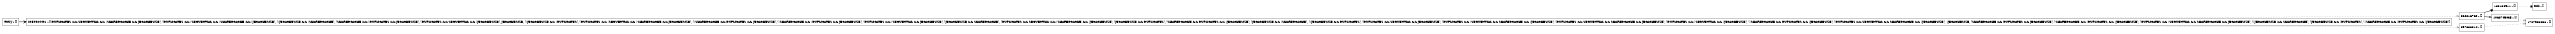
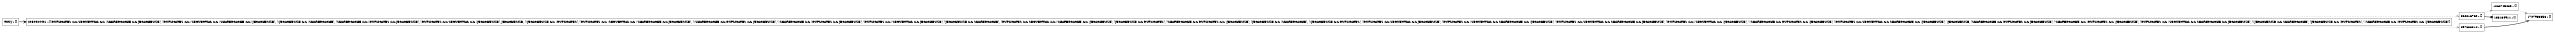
node "exit - []": removed
edge "862216760 - []" -> "1062745035 - []": style bold -> dotted
edge "897688014 - []" -> "1707933356 - []": style dotted -> bold
